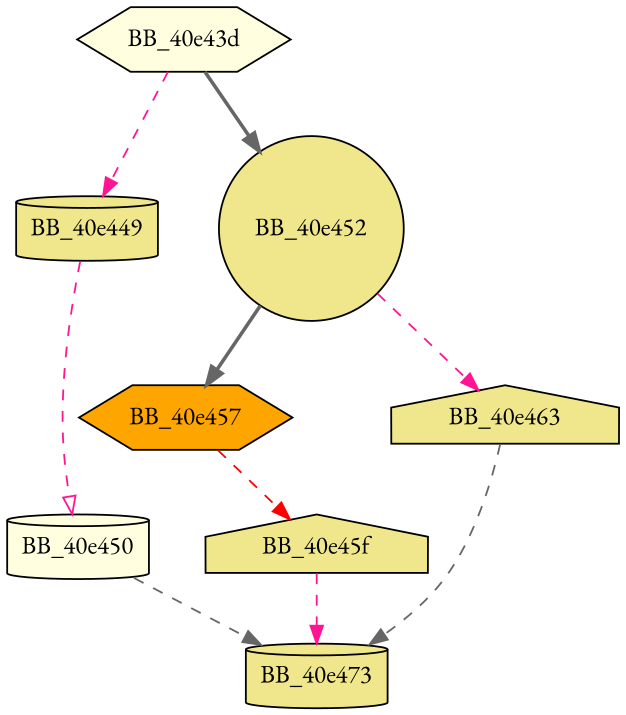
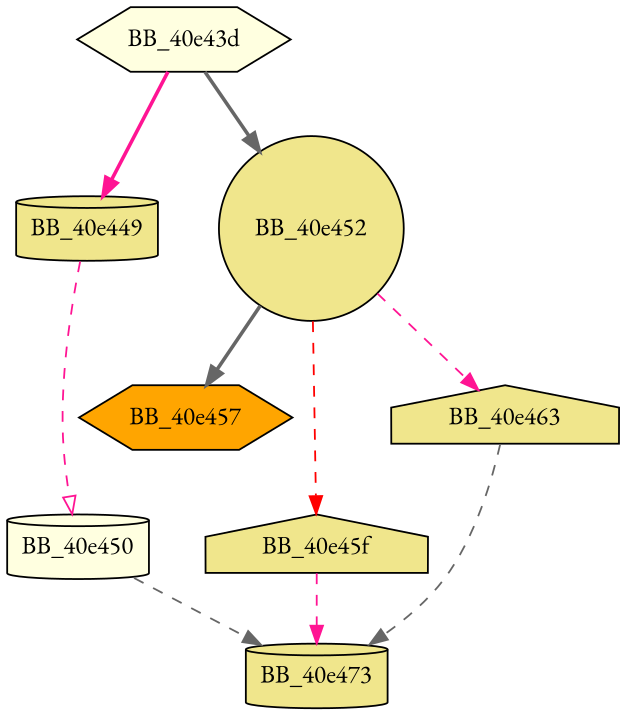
edge "BB_40e43d" -> "BB_40e449": style dashed -> bold
edge "BB_40e457" -> "BB_40e45f": now "BB_40e452" -> "BB_40e45f"
